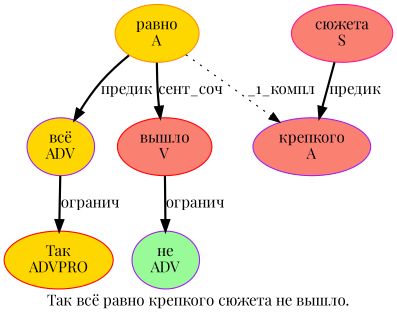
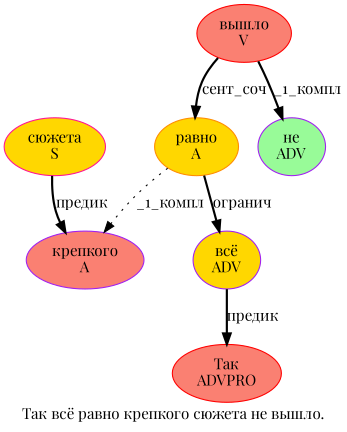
node "сюжета S": fillcolor salmon -> gold
edge "равно A" -> "вышло V": reversed
edge "равно A" -> "всё ADV": label "предик" -> "огранич"
edge "всё ADV" -> "Так ADVPRO": label "огранич" -> "предик"
edge "вышло V" -> "не ADV": label "огранич" -> "_1_компл"
node "Так ADVPRO": fillcolor gold -> salmon
